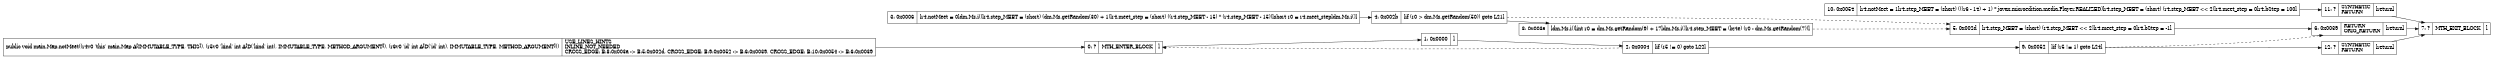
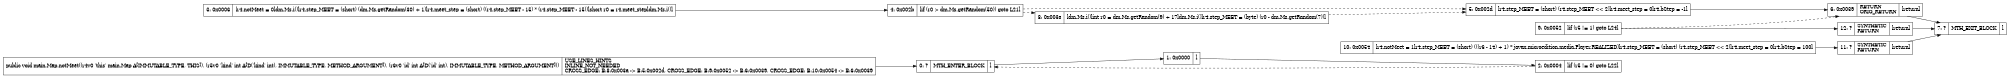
edge "4: 0x002b" -> "8: 0x003a": style solid -> dashed
edge "2: 0x0004" -> "9: 0x0052": removed
